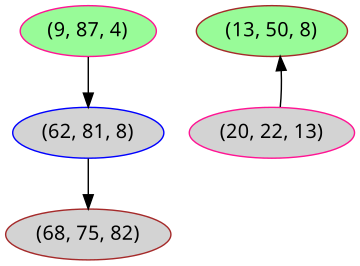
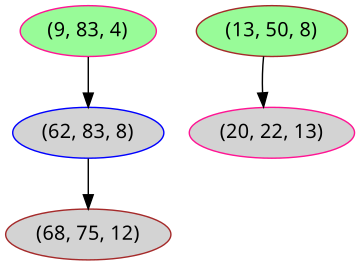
node "(9, 87, 4)": label "(9, 87, 4)" -> "(9, 83, 4)"
edge "(20, 22, 13)" -> "(13, 50, 8)": reversed
node "(62, 81, 8)": label "(62, 81, 8)" -> "(62, 83, 8)"
node "(68, 75, 82)": label "(68, 75, 82)" -> "(68, 75, 12)"
